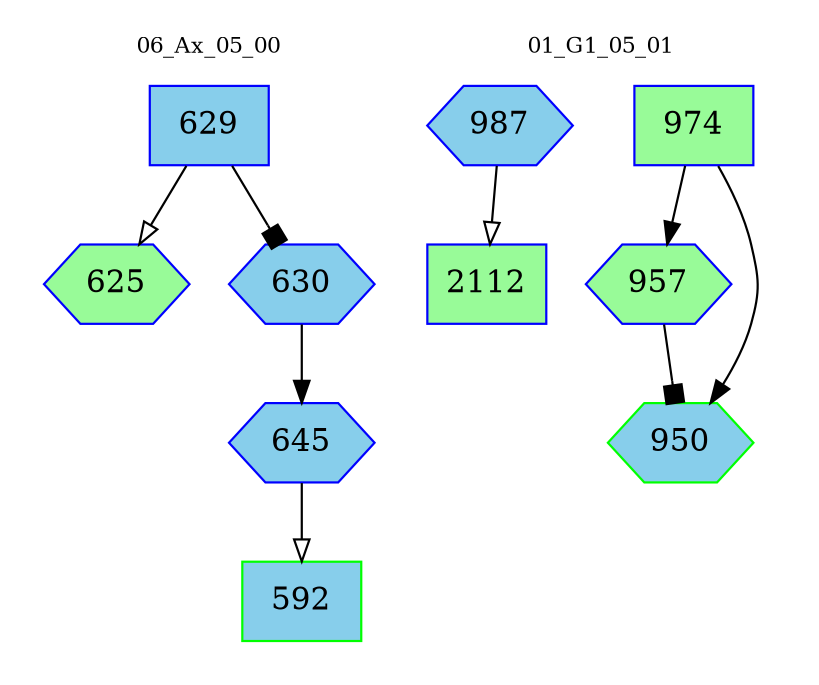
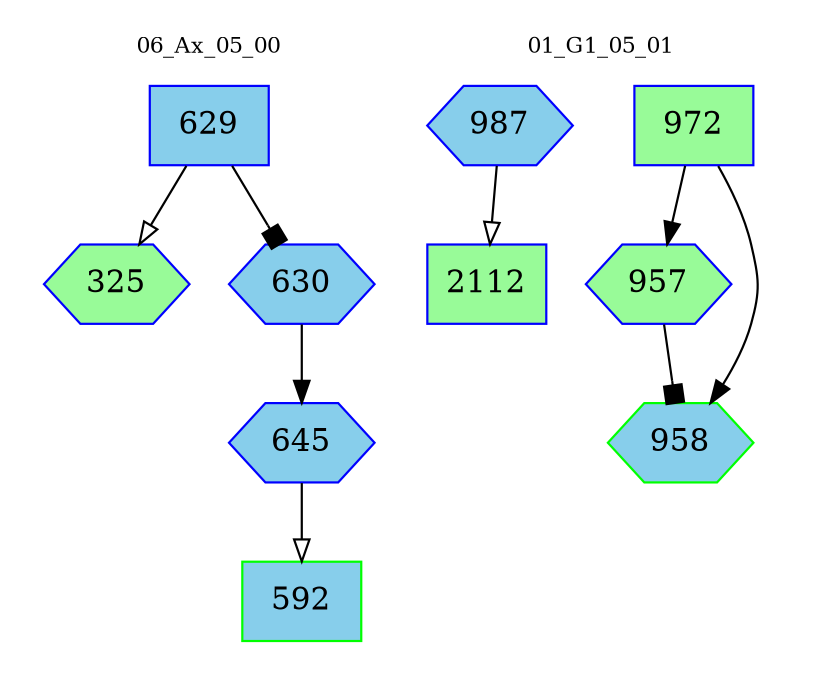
node "974": label "974" -> "972"
node "625": label "625" -> "325"
node "950": label "950" -> "958"
